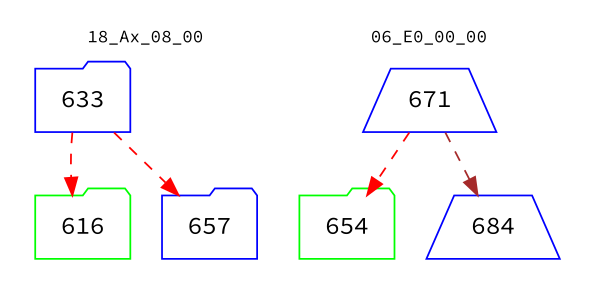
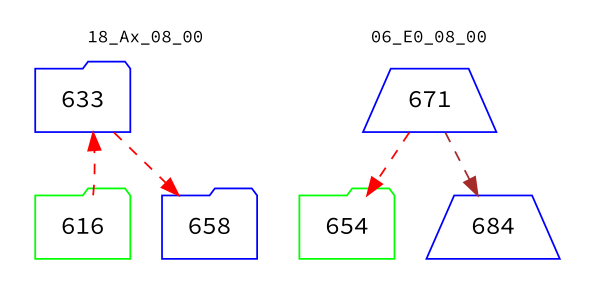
cluster "06_E0_00_00": label "06_E0_00_00" -> "06_E0_08_00"
edge "633" -> "616": reversed
node "657": label "657" -> "658"
